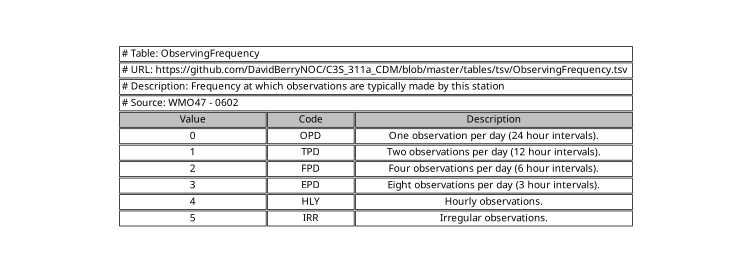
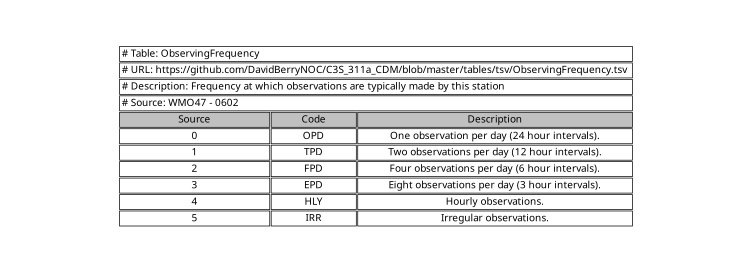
node "# Table: ObservingFrequency": text "Value" -> "Source"
